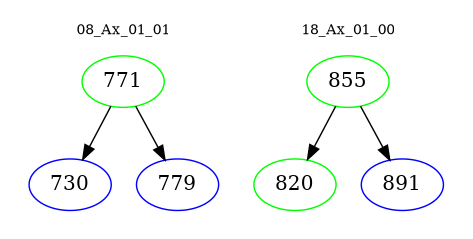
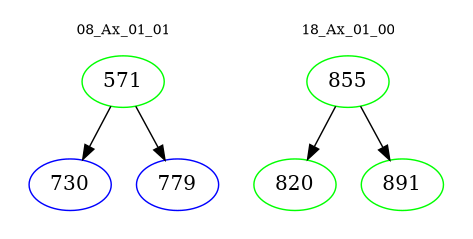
node "771": label "771" -> "571"
node "891": color blue -> green
